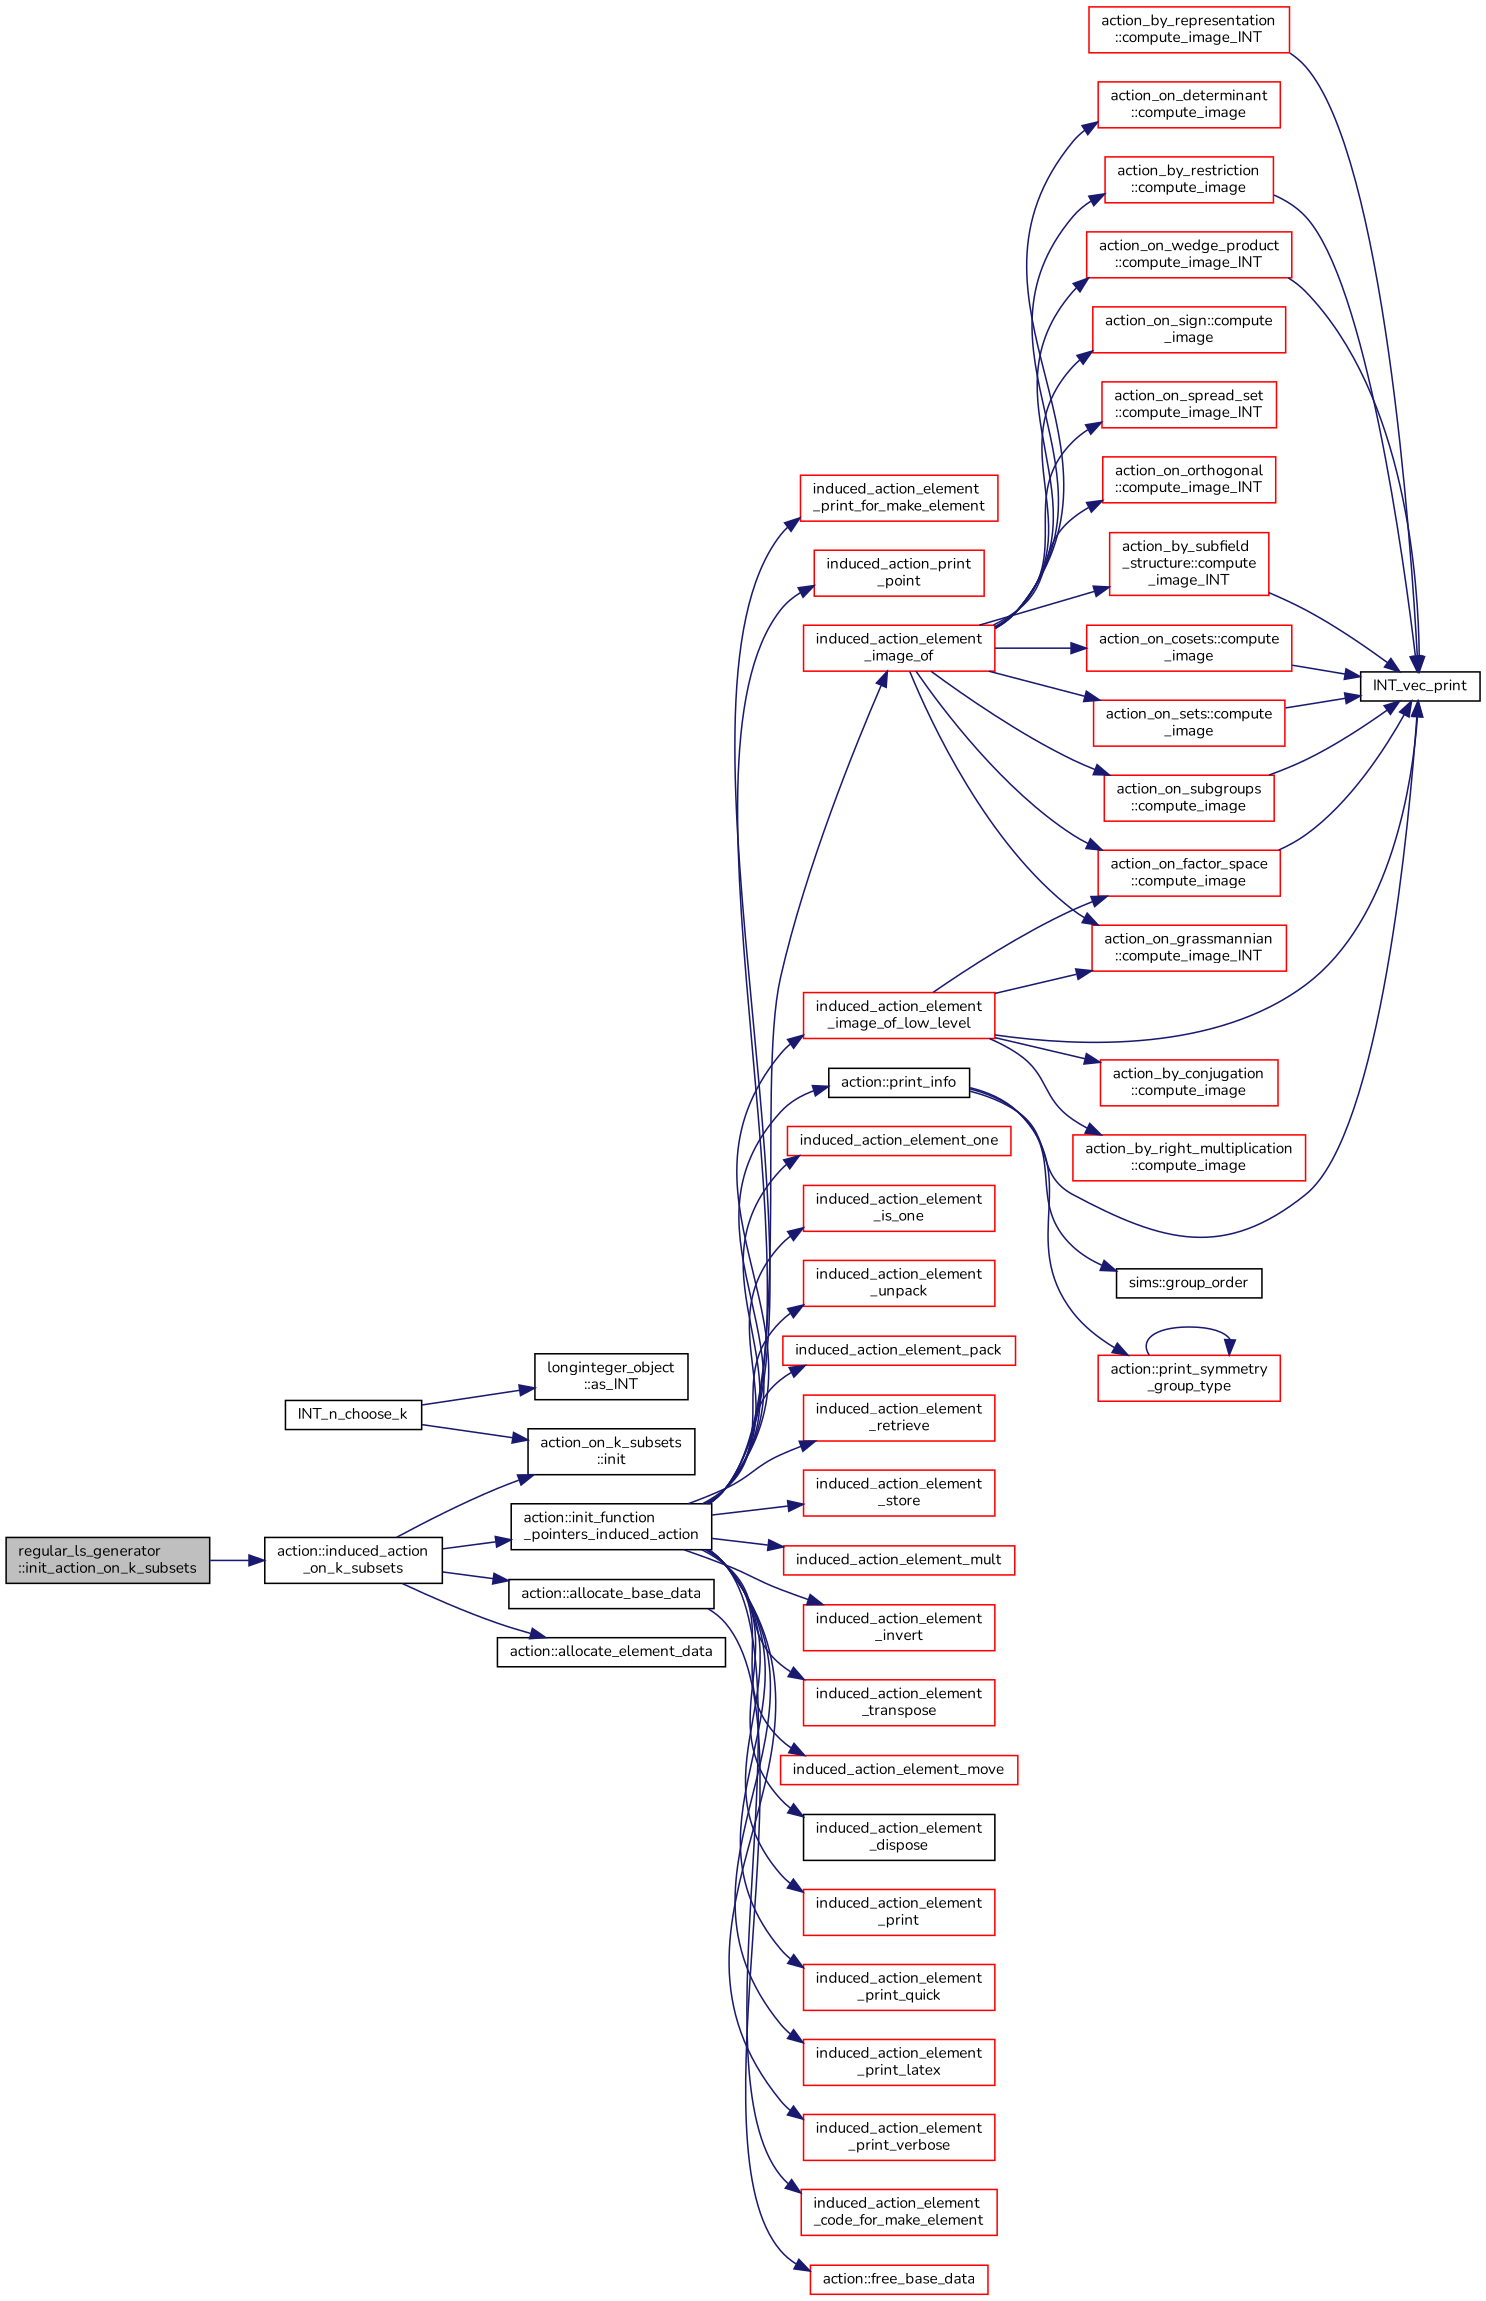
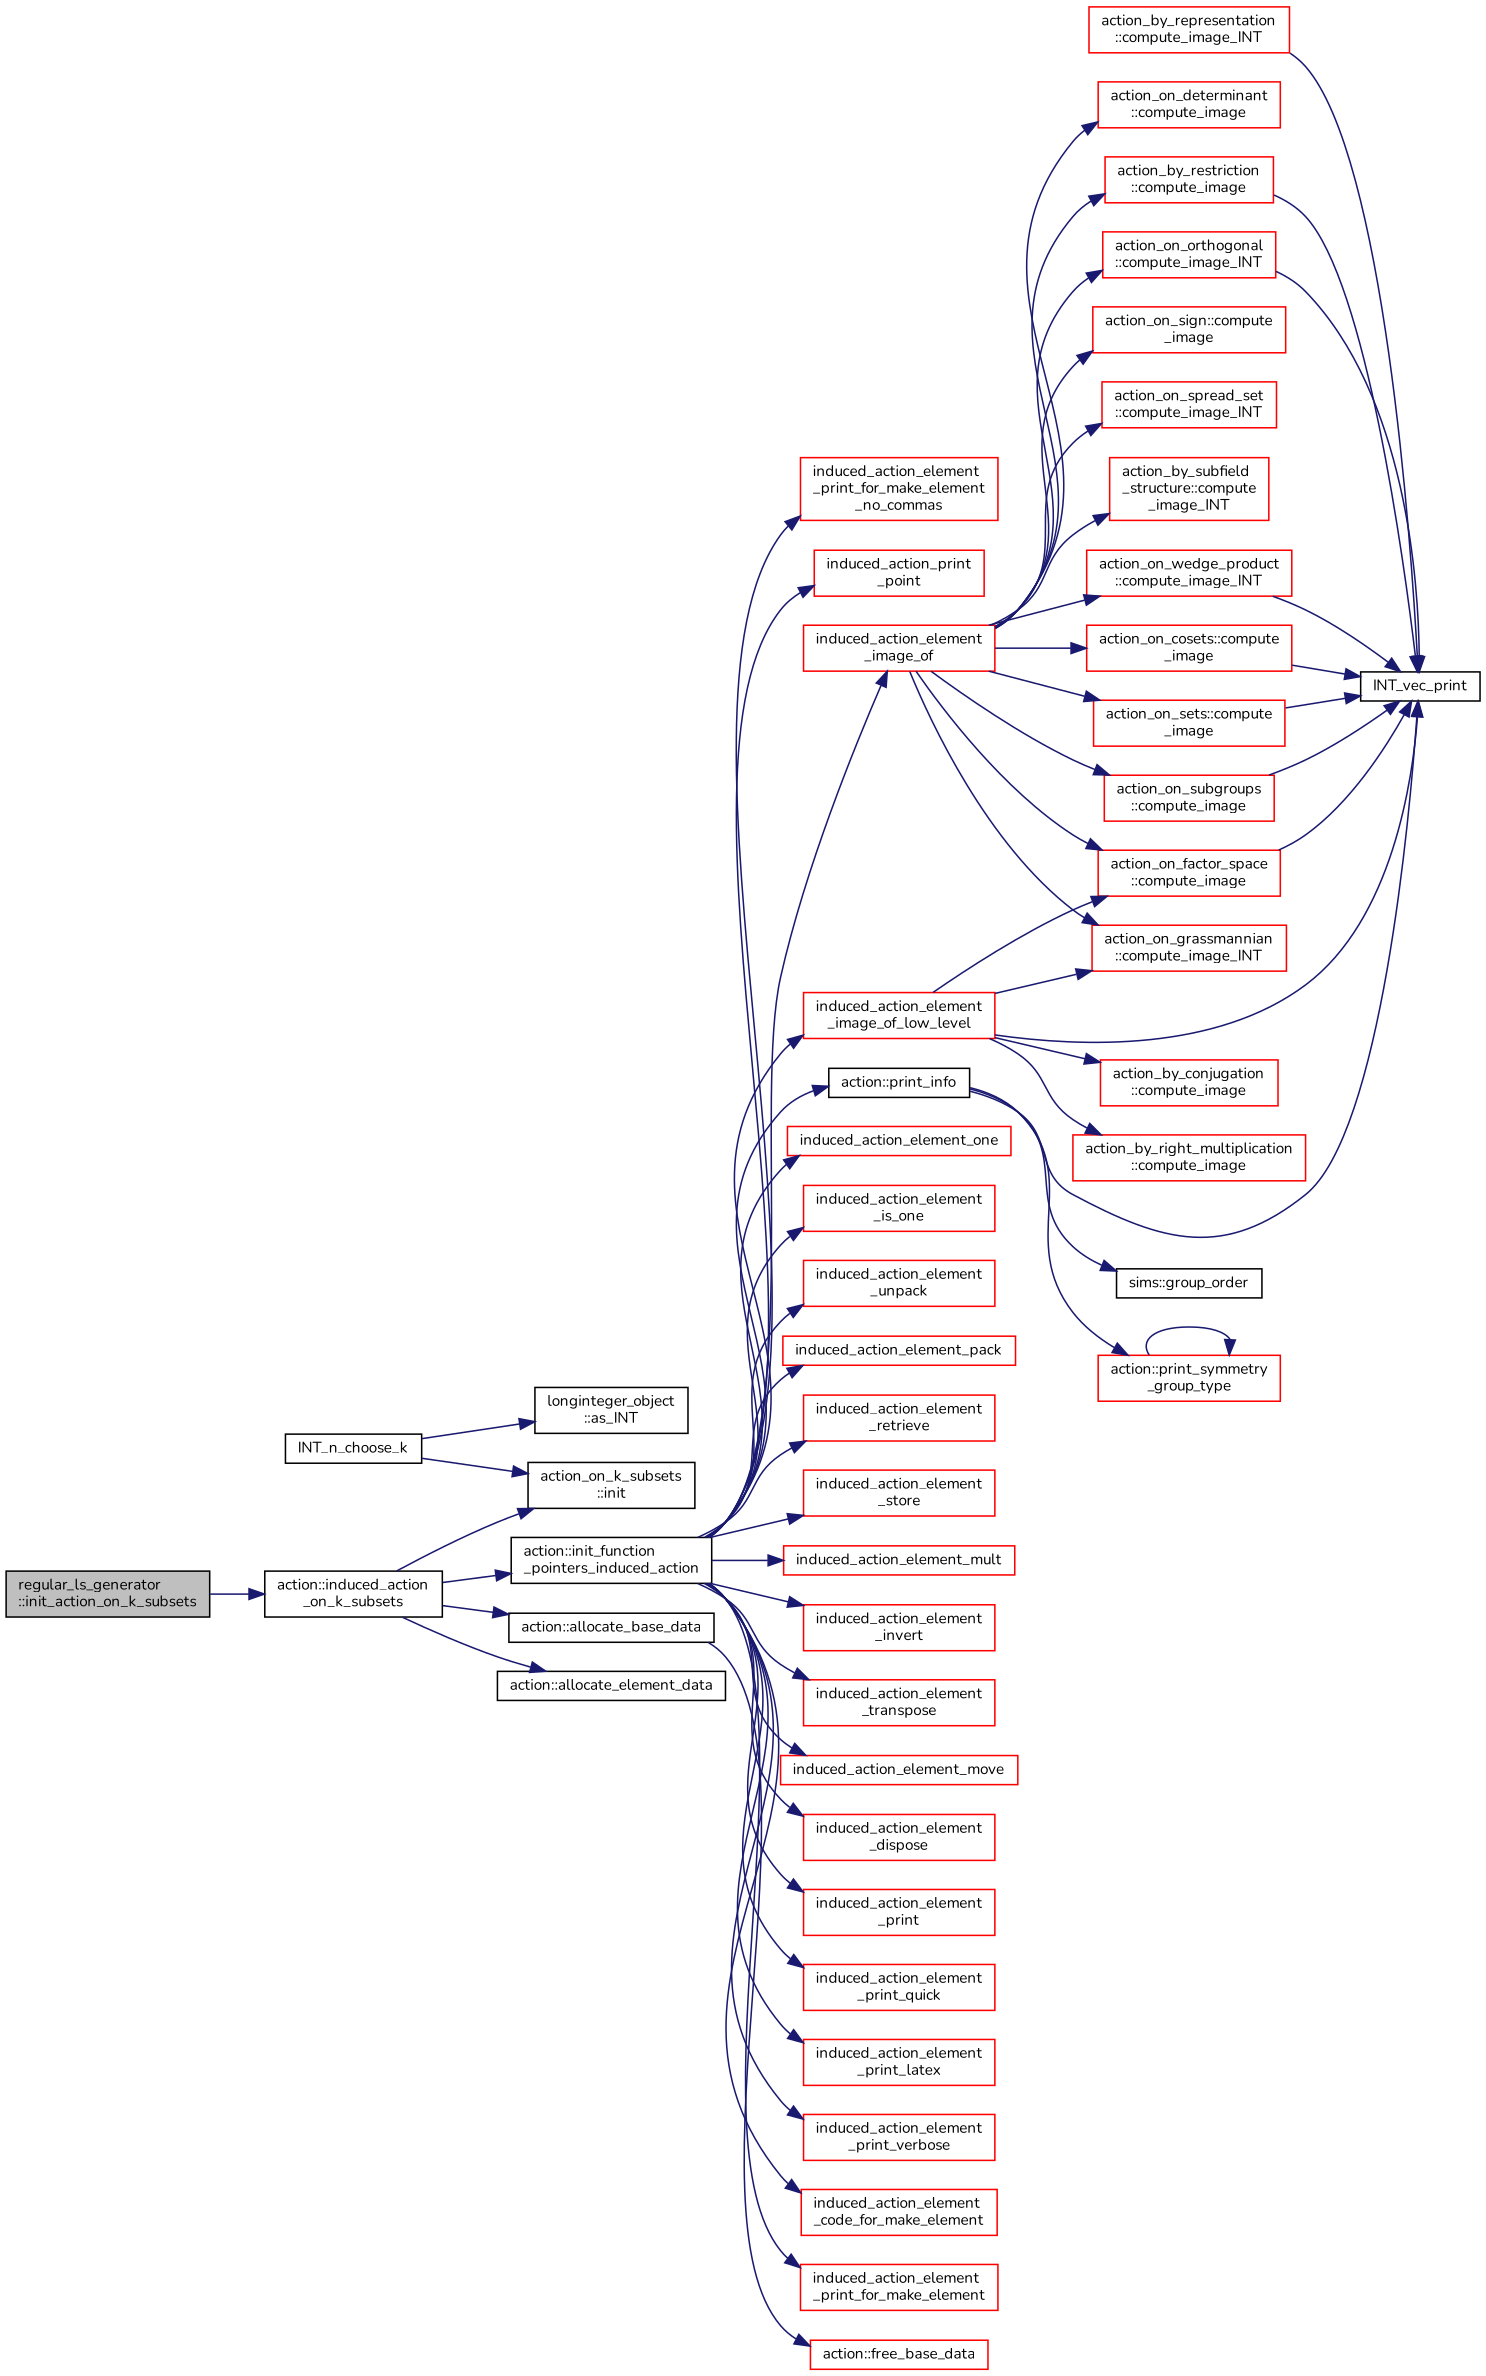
node "induced_action_element _print_for_make_element _no_commas": added
edge "action_by_subfield _structure::compute _image_INT" -> "INT_vec_print": now "action_on_orthogonal ::compute_image_INT" -> "INT_vec_print"
node "induced_action_element _dispose": color black -> red
